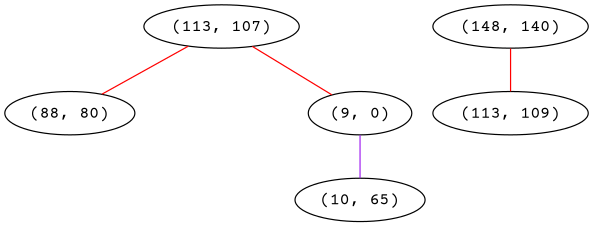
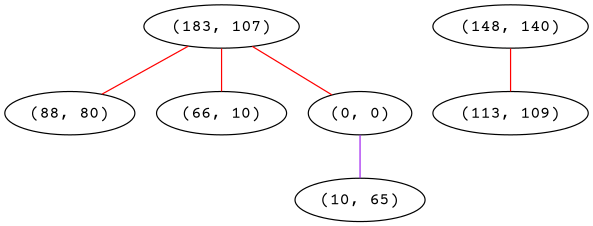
node "(113, 107)": label "(113, 107)" -> "(183, 107)"
node "(66, 10)": added
node "(9, 0)": label "(9, 0)" -> "(0, 0)"
